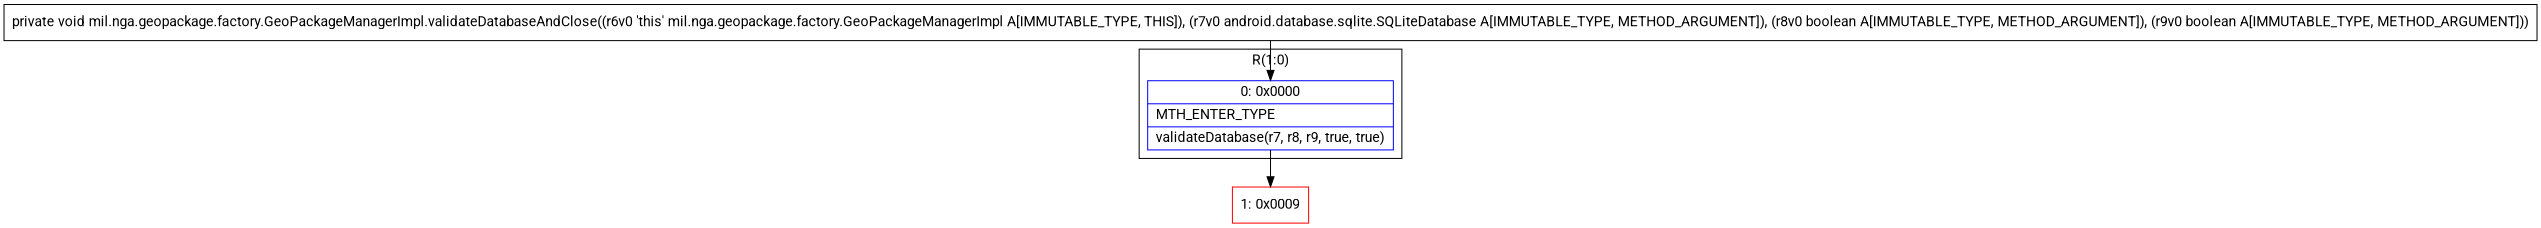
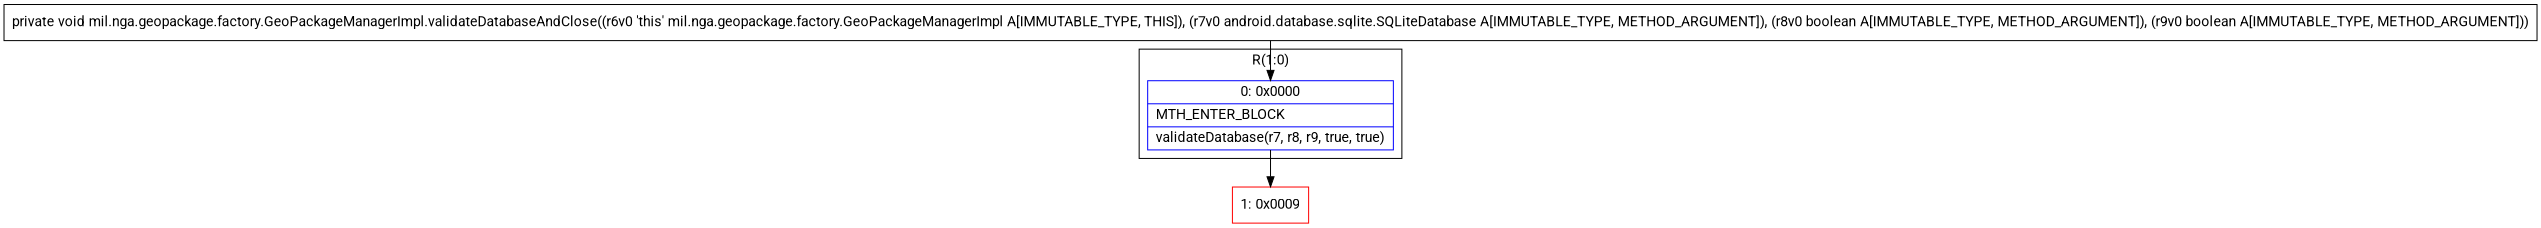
node "0: 0x0000": text "MTH_ENTER_TYPE" -> "MTH_ENTER_BLOCK"
